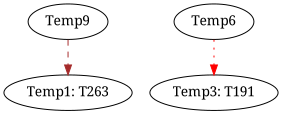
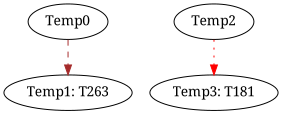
node "Temp9": label "Temp9" -> "Temp0"
node "Temp6": label "Temp6" -> "Temp2"
node "Temp3: T191": label "Temp3: T191" -> "Temp3: T181"
